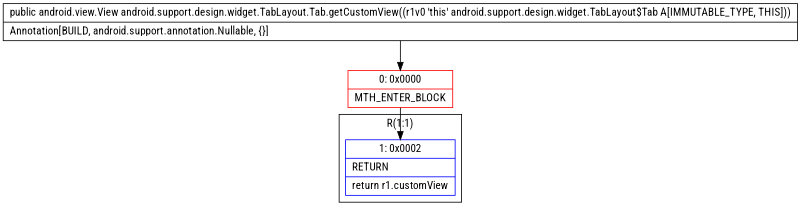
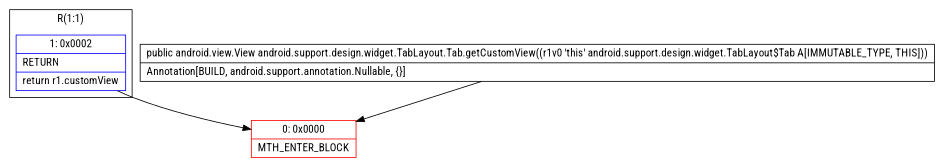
edge "0: 0x0000" -> "1: 0x0002": reversed
